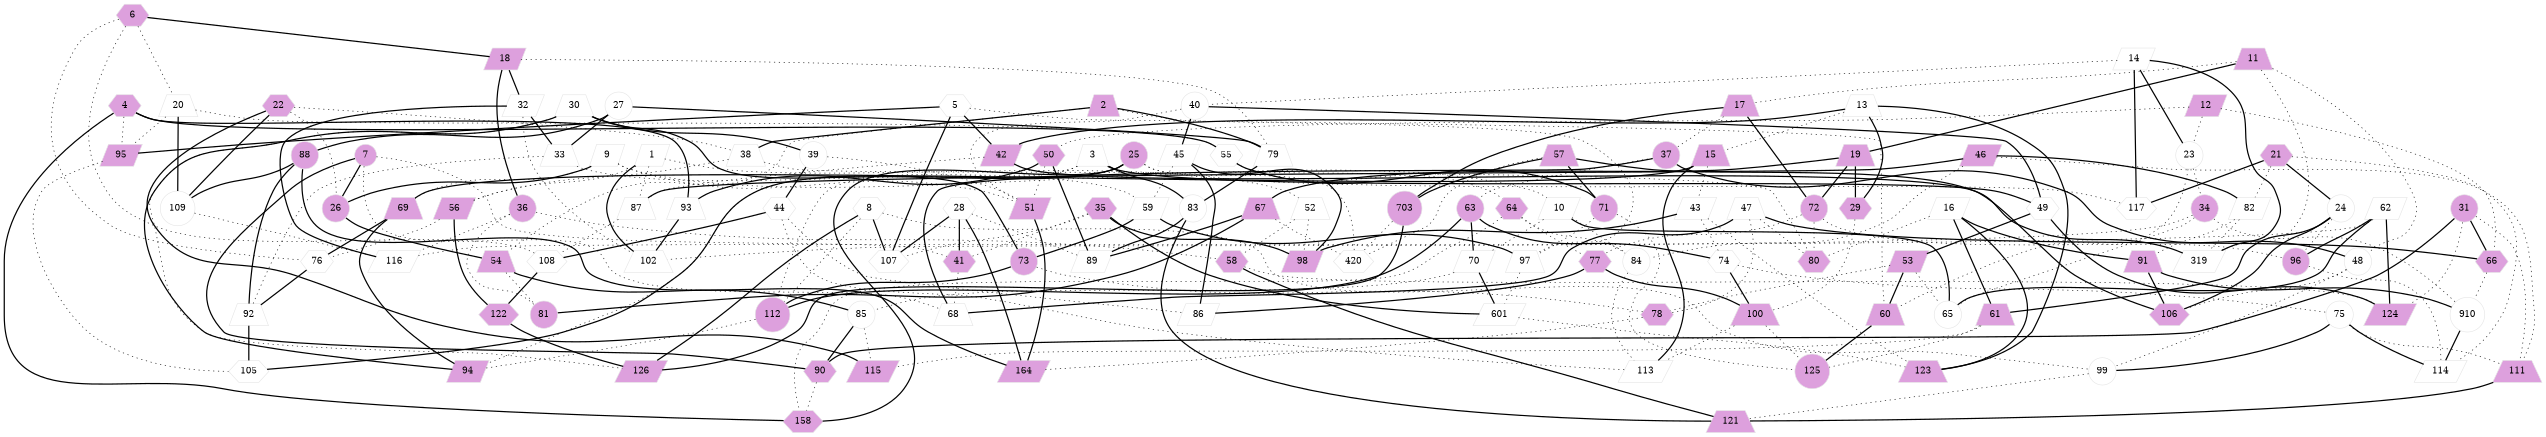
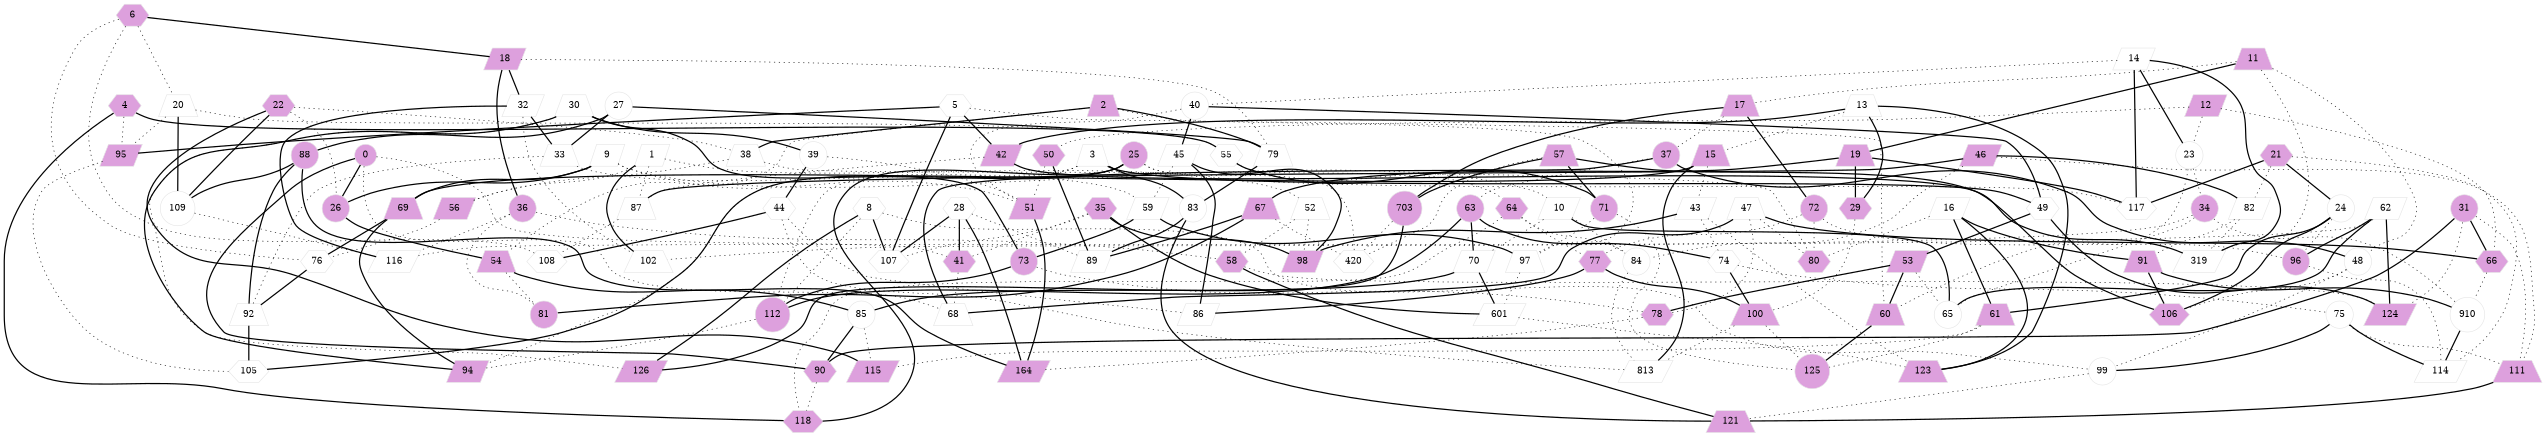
node "7": label "7" -> "0"
edge "9" -- "69": style dotted -> bold
edge "19" -- "72": now "19" -- "117"
node "93": removed
edge "53" -- "78": style dotted -> bold
edge "70" -- "85": style dotted -> bold
node "122": removed
node "113": label "113" -> "813"
node "158": label "158" -> "118"
